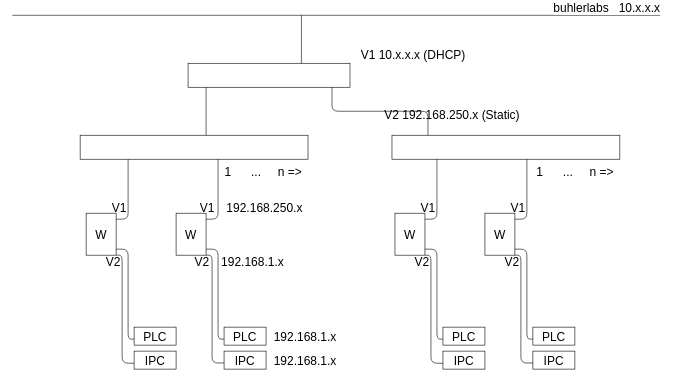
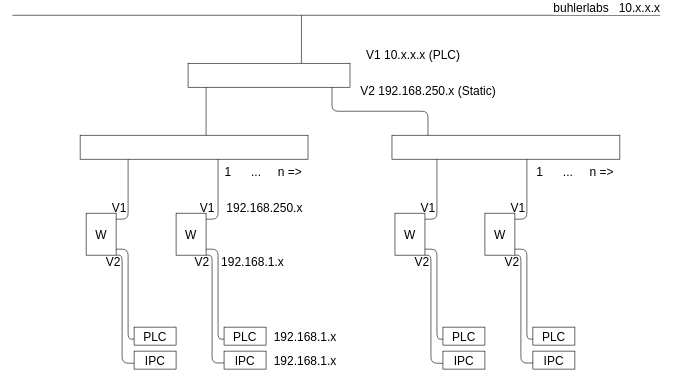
node "V1 10.x.x.x (DHCP)": label "V1 10.x.x.x (DHCP)" -> "V1 10.x.x.x (PLC)"
node "V2 192.168.250.x (Static)": moved (452, 115) -> (428, 91)
